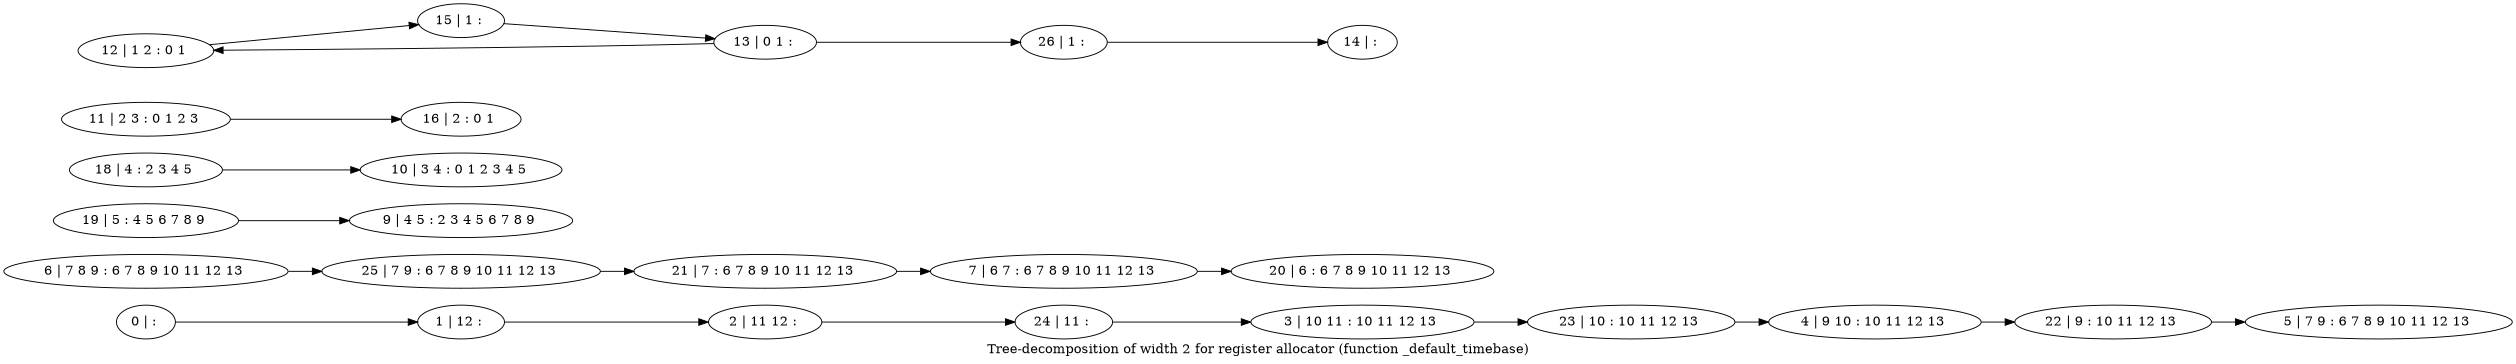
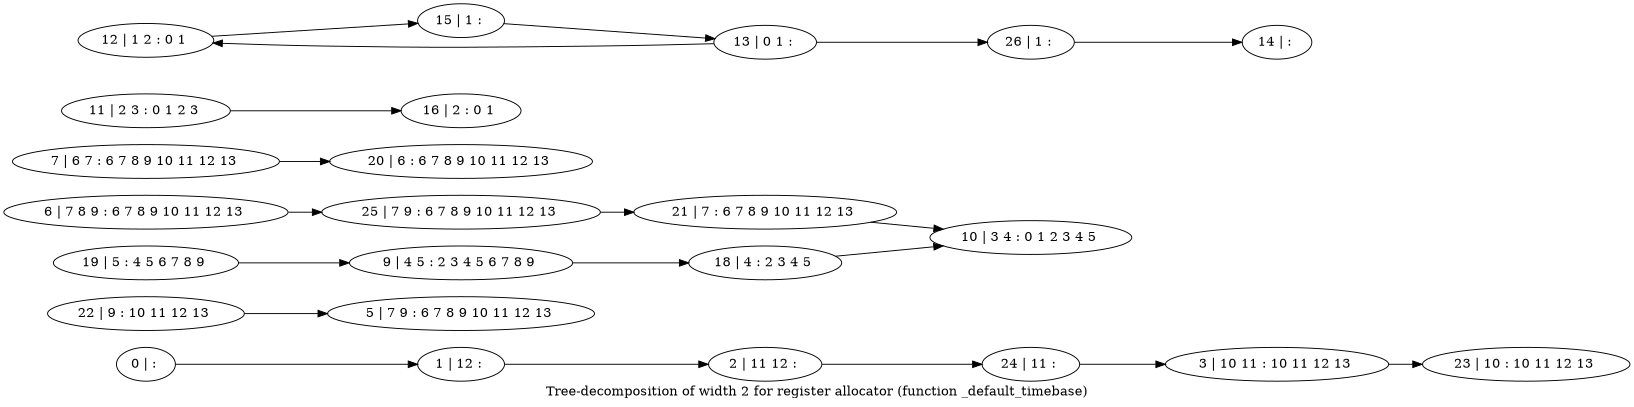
edge "9 | 4 5 : 2 3 4 5 6 7 8 9" -> "18 | 4 : 2 3 4 5": added
edge "21 | 7 : 6 7 8 9 10 11 12 13" -> "7 | 6 7 : 6 7 8 9 10 11 12 13": now "21 | 7 : 6 7 8 9 10 11 12 13" -> "10 | 3 4 : 0 1 2 3 4 5"
node "4 | 9 10 : 10 11 12 13": removed
